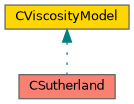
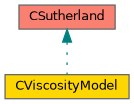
edge "CSutherland" -> "CViscosityModel": reversed
